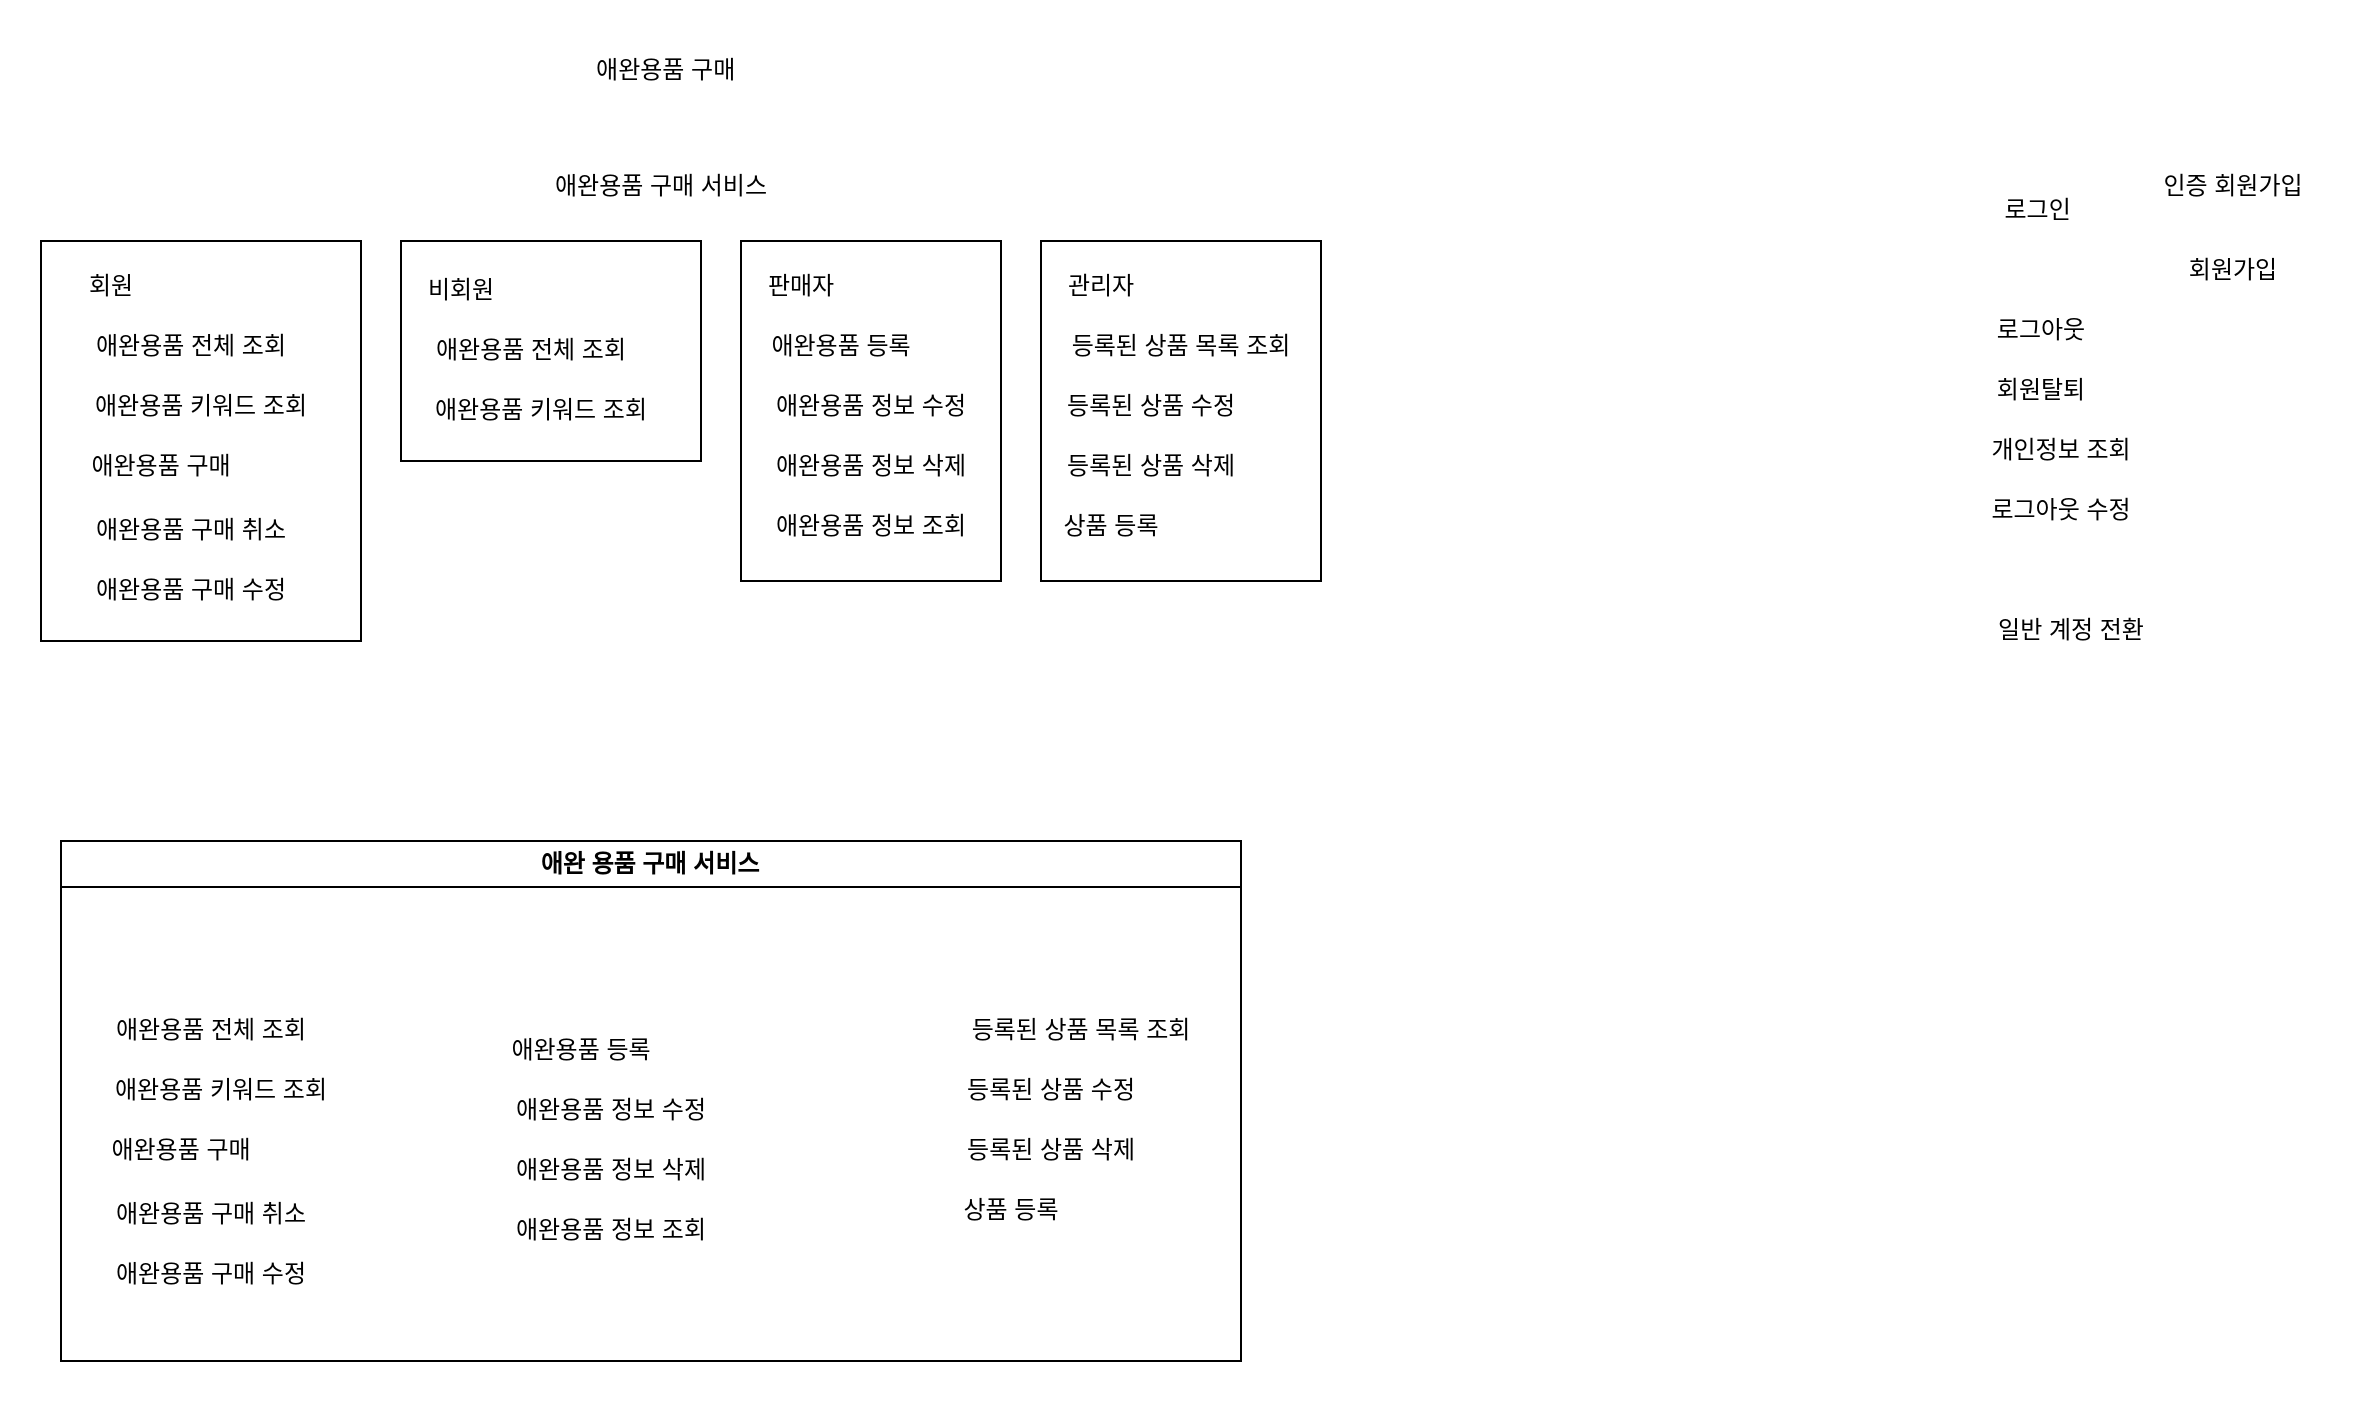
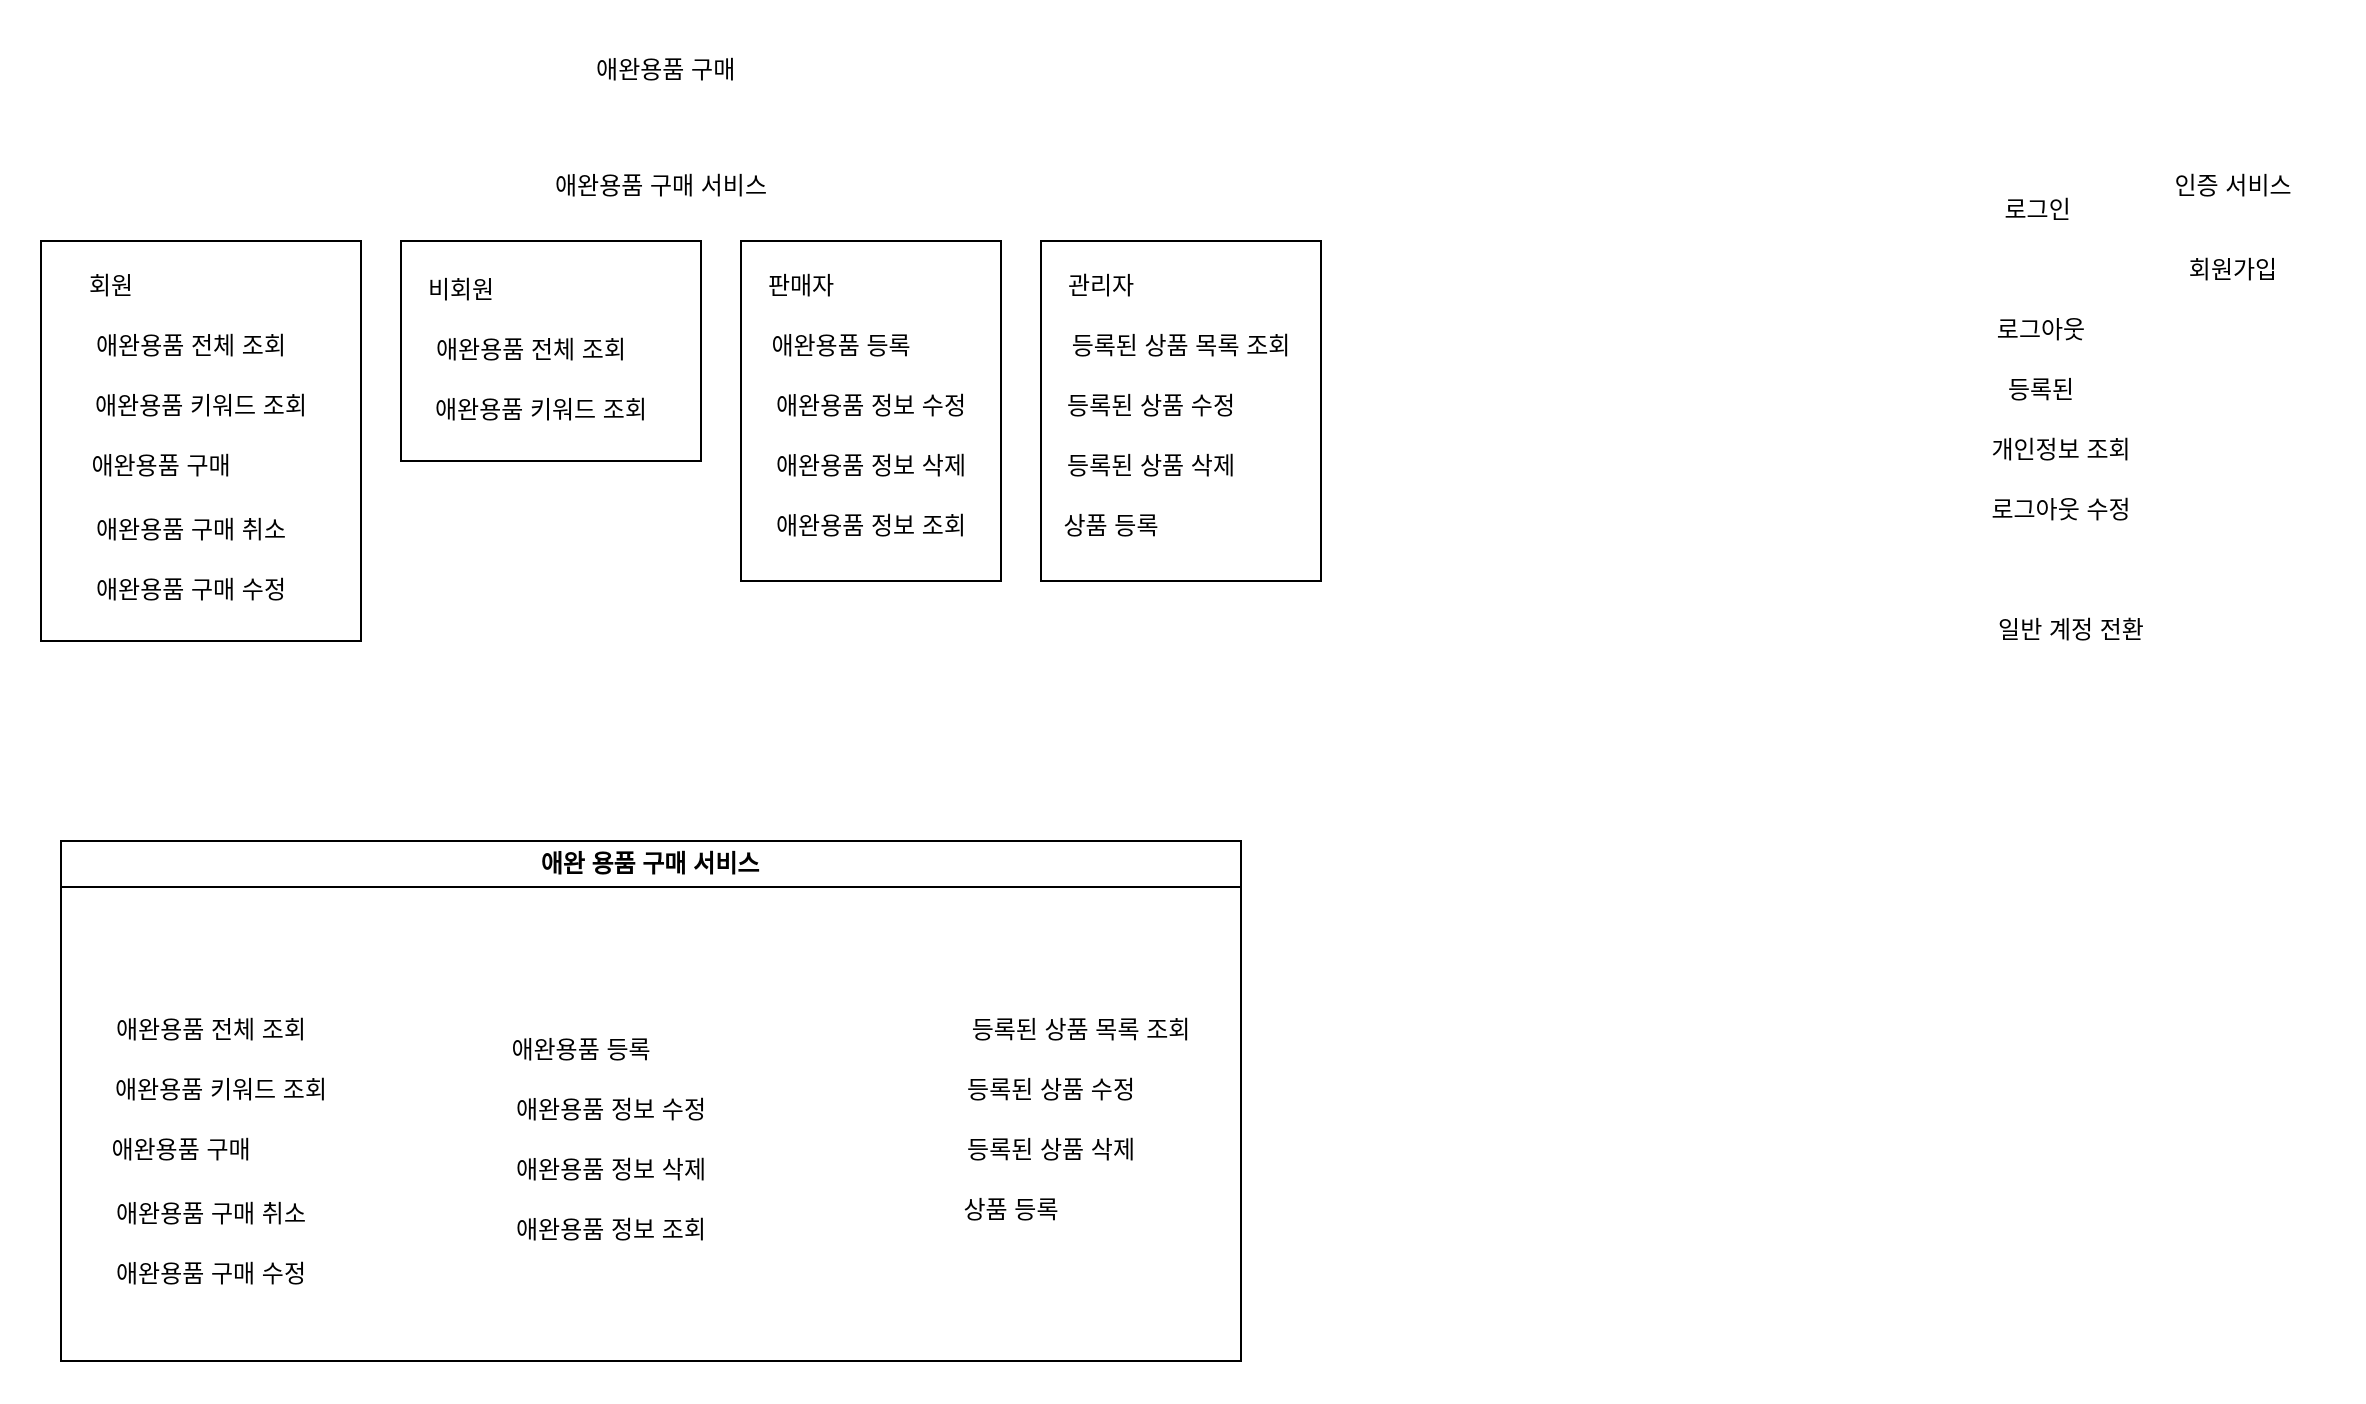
node "인증 회원가입": label "인증 회원가입" -> "인증 서비스"
node "회원탈퇴": label "회원탈퇴" -> "등록된"
